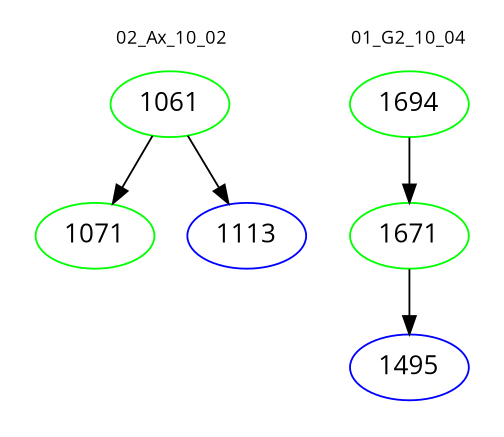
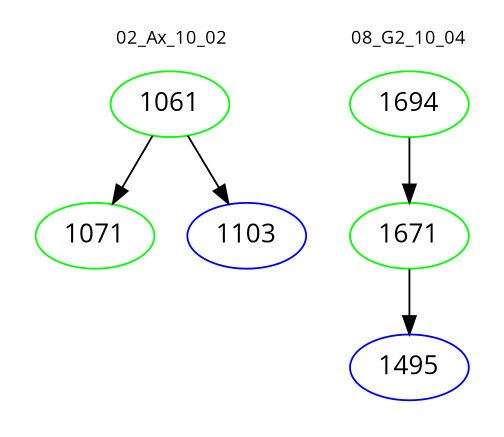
cluster "01_G2_10_04": label "01_G2_10_04" -> "08_G2_10_04"
node "1113": label "1113" -> "1103"
